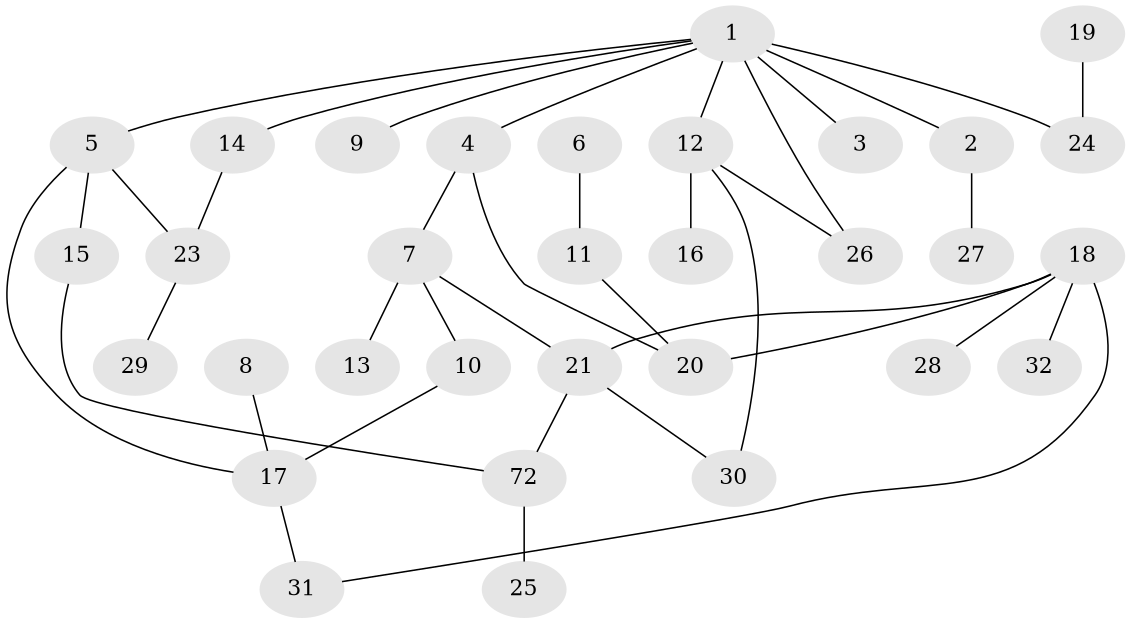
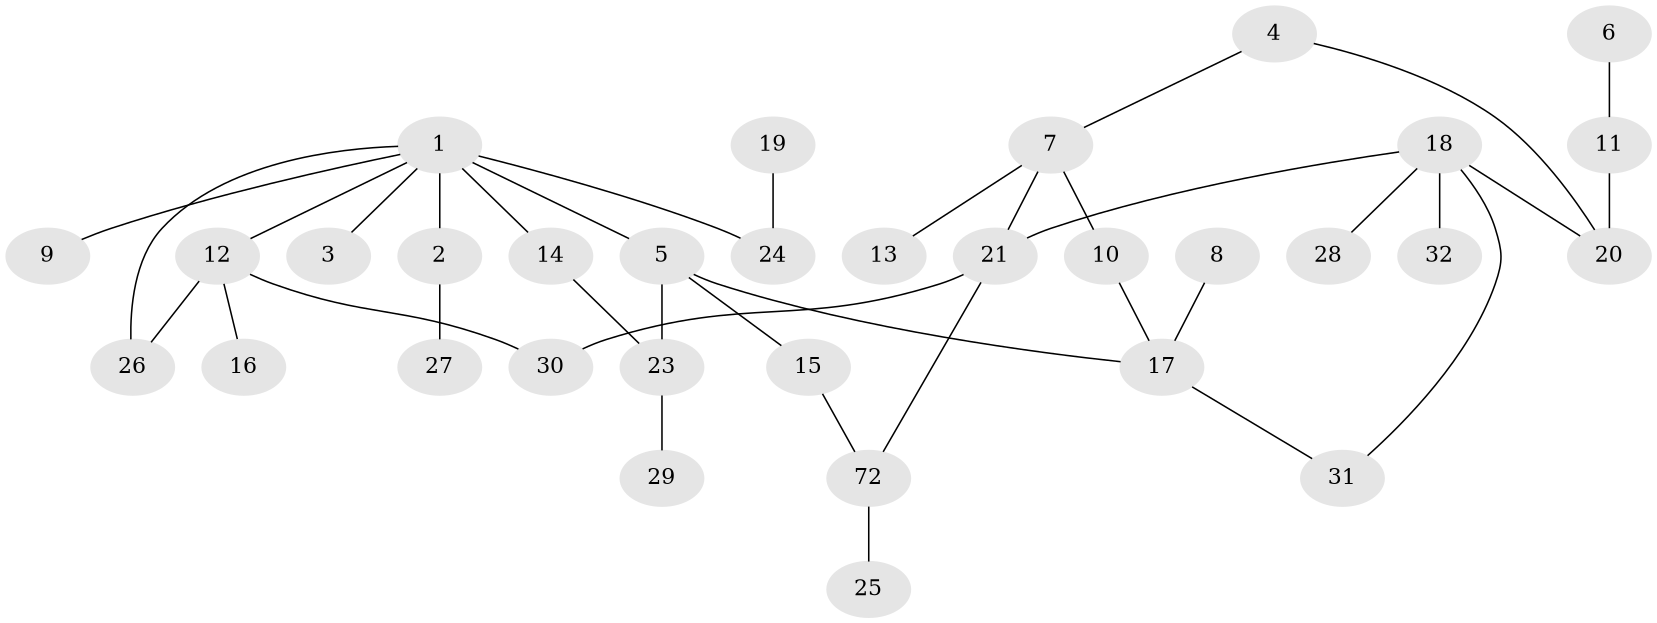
edge "1" -- "4": removed
